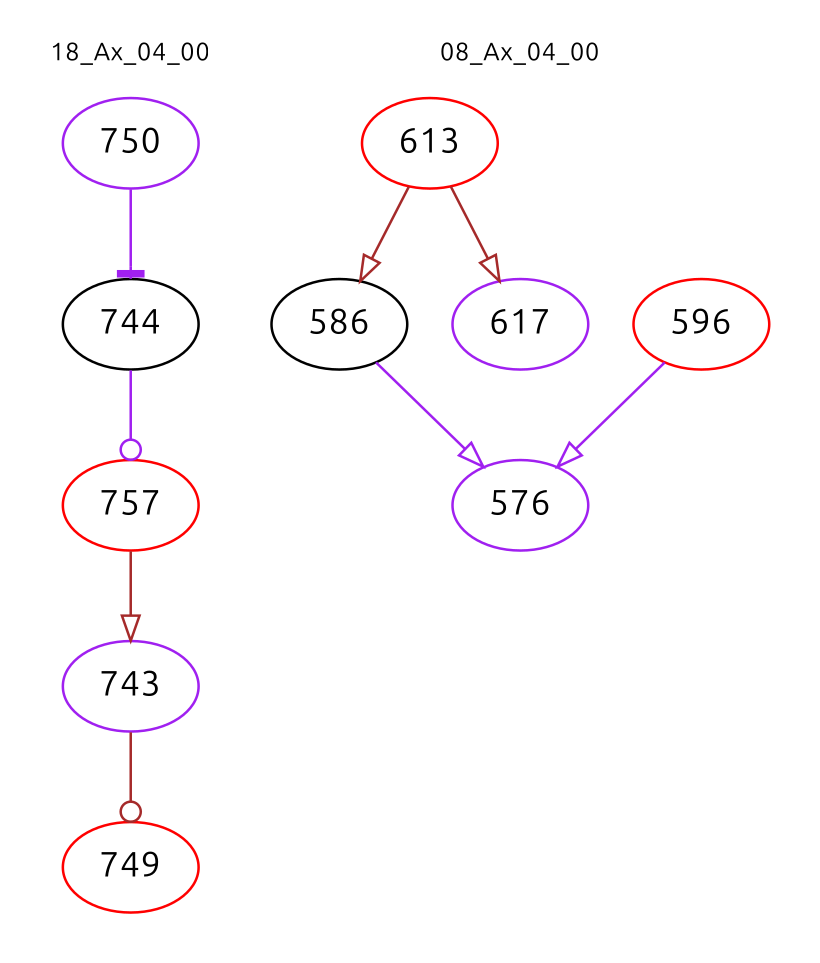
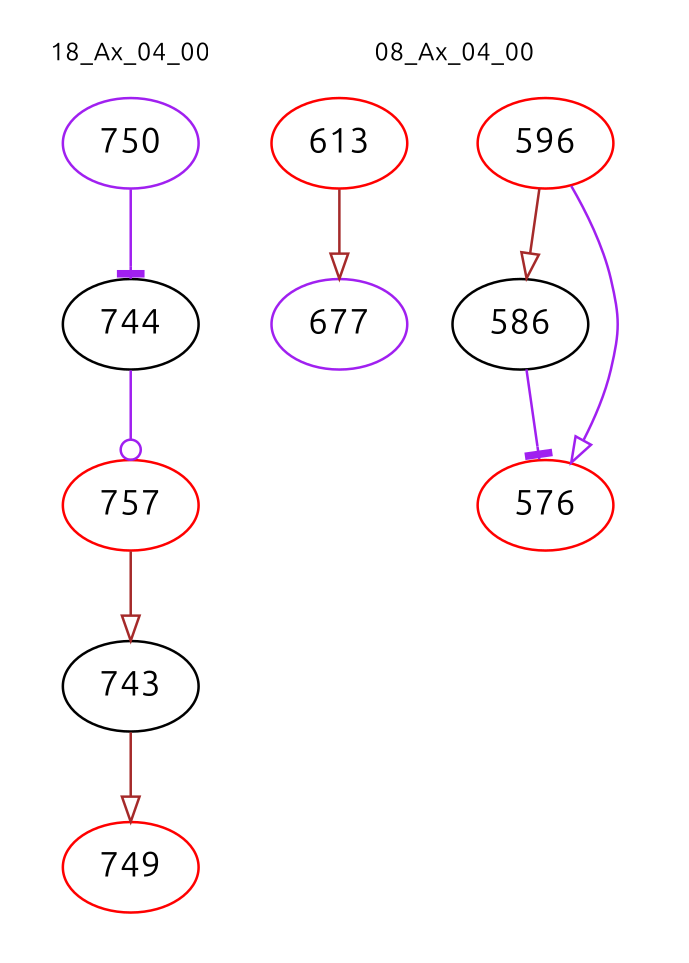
edge "613" -> "586": now "596" -> "586"
node "617": label "617" -> "677"
edge "586" -> "576": arrowhead onormal -> tee
node "576": color purple -> red
node "743": color purple -> black
edge "743" -> "749": arrowhead odot -> onormal
